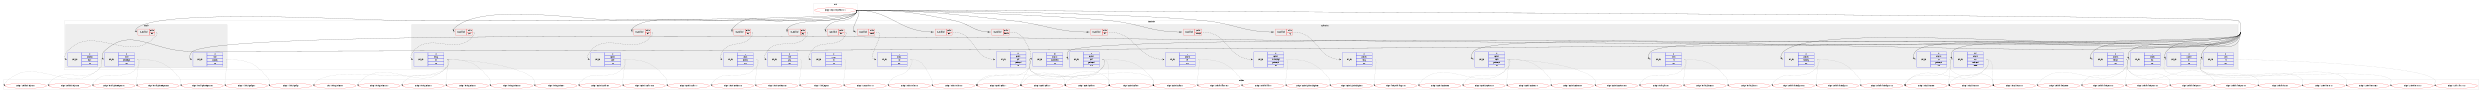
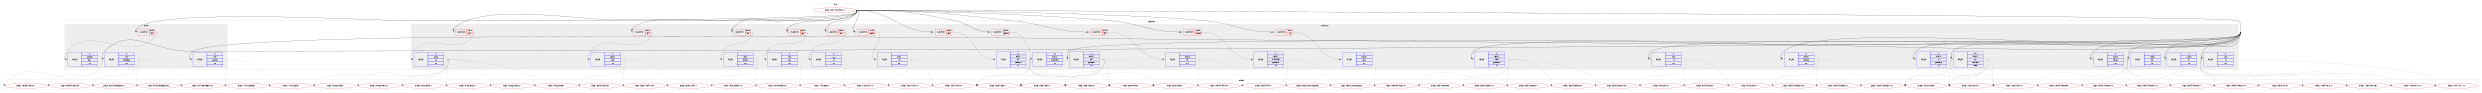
node "pclm://dev-lang/perl-5.30.0": label "pclm://dev-lang/perl-5.30.0" -> "portage://dev-lang/perl-5.30.0"
